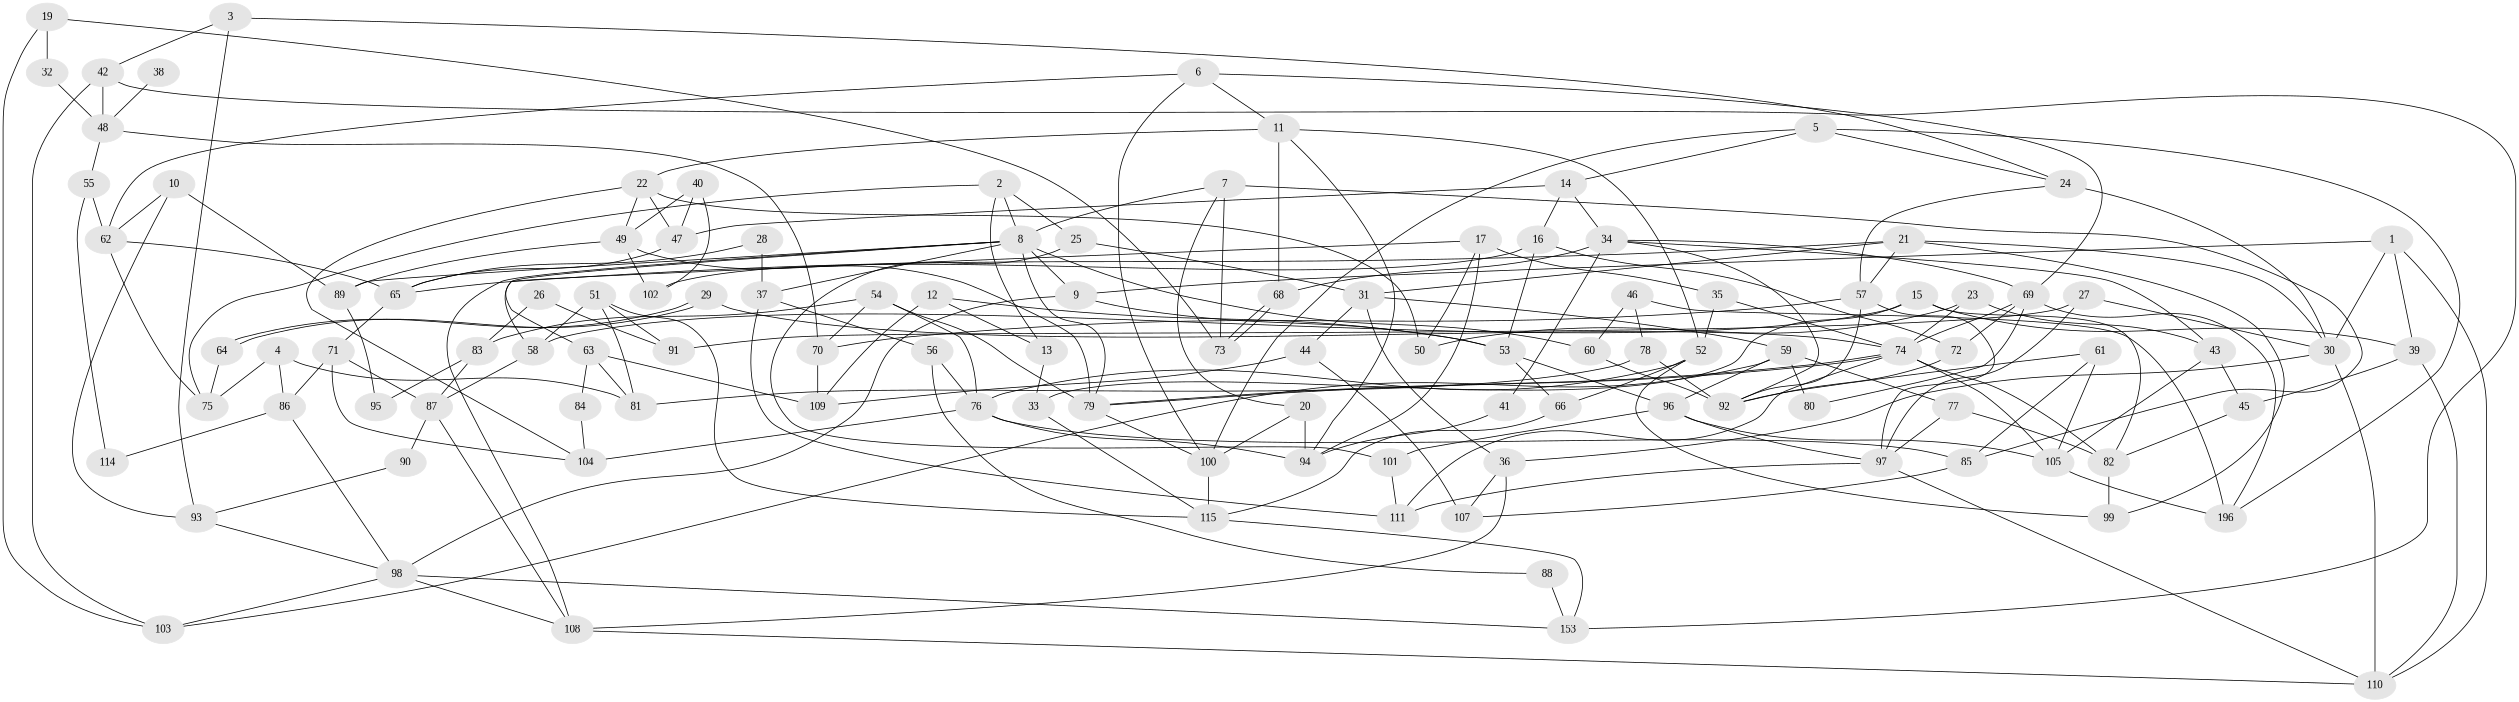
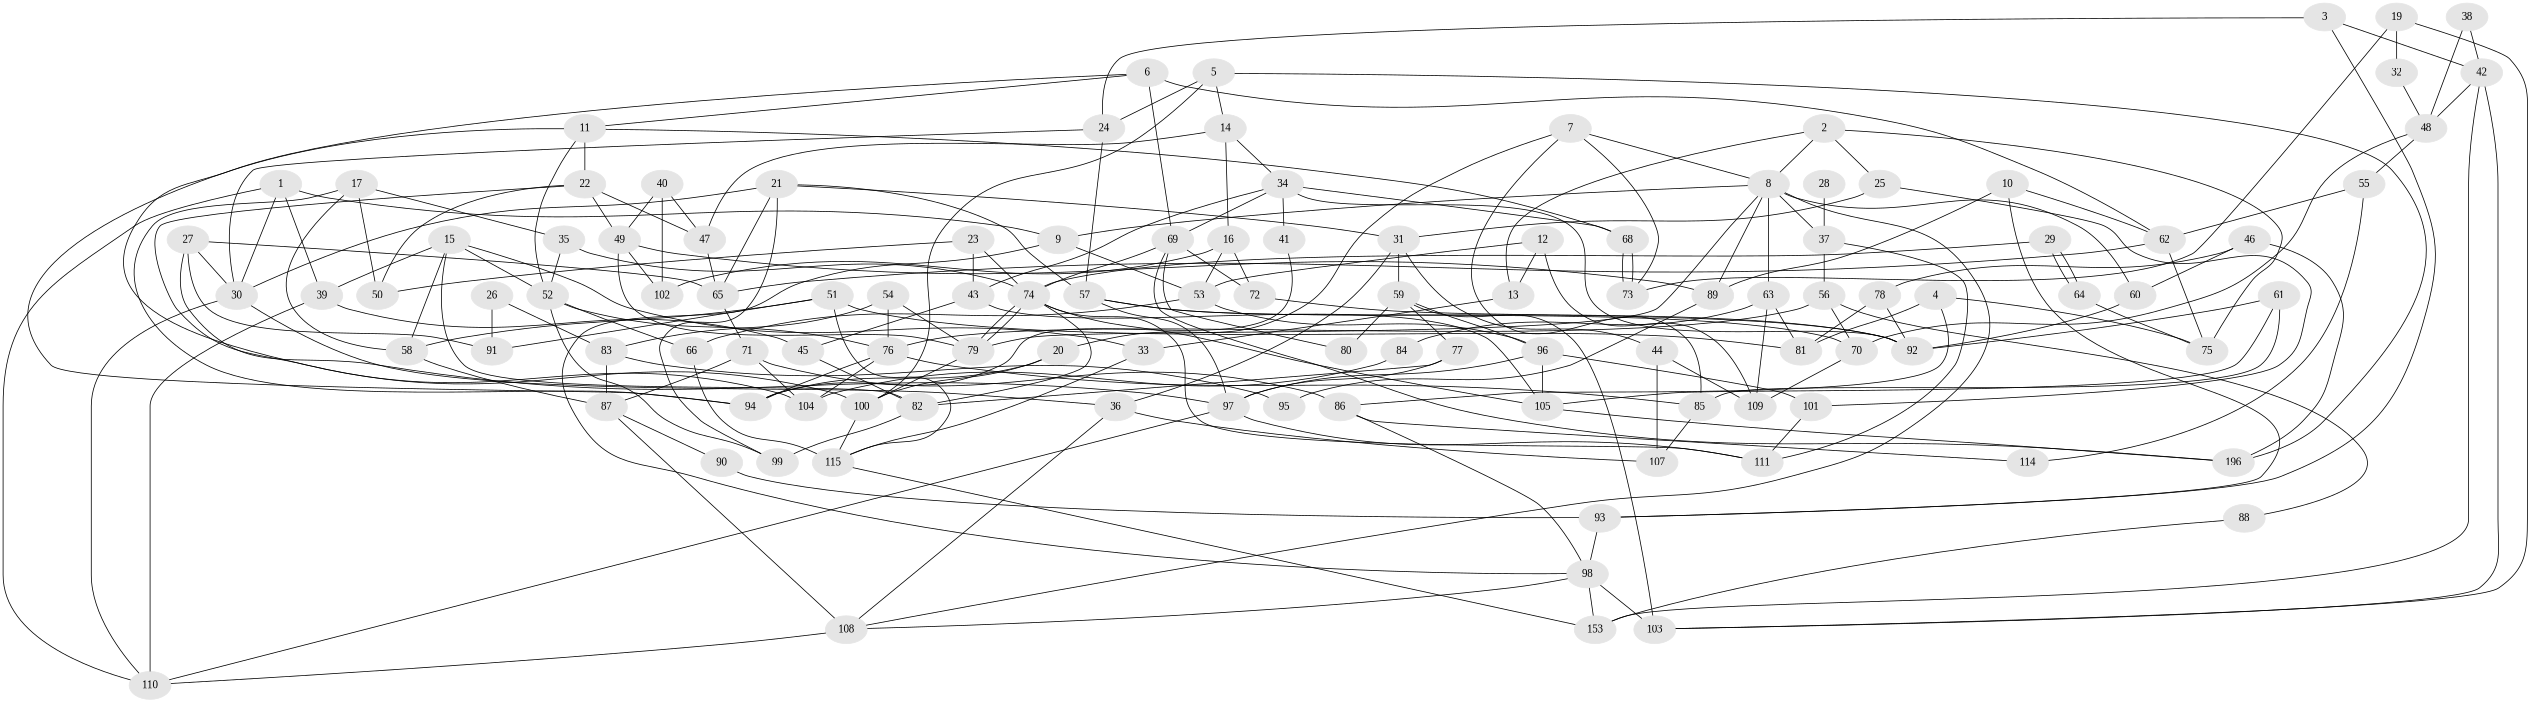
edge "38" -- "42": added
edge "28" -- "65": now "27" -- "65"
edge "15" -- "52": added
edge "54" -- "70": now "56" -- "70"
